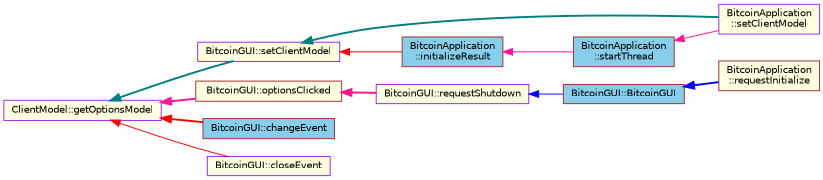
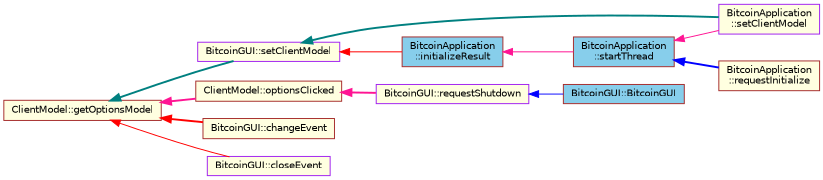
edge "BitcoinApplication ::requestInitialize" -> "BitcoinGUI::BitcoinGUI": now "BitcoinApplication ::requestInitialize" -> "BitcoinApplication ::startThread"
node "BitcoinGUI::optionsClicked": label "BitcoinGUI::optionsClicked" -> "ClientModel::optionsClicked"
node "ClientModel::getOptionsModel": color purple -> brown
node "BitcoinGUI::changeEvent": fillcolor skyblue -> lightyellow
